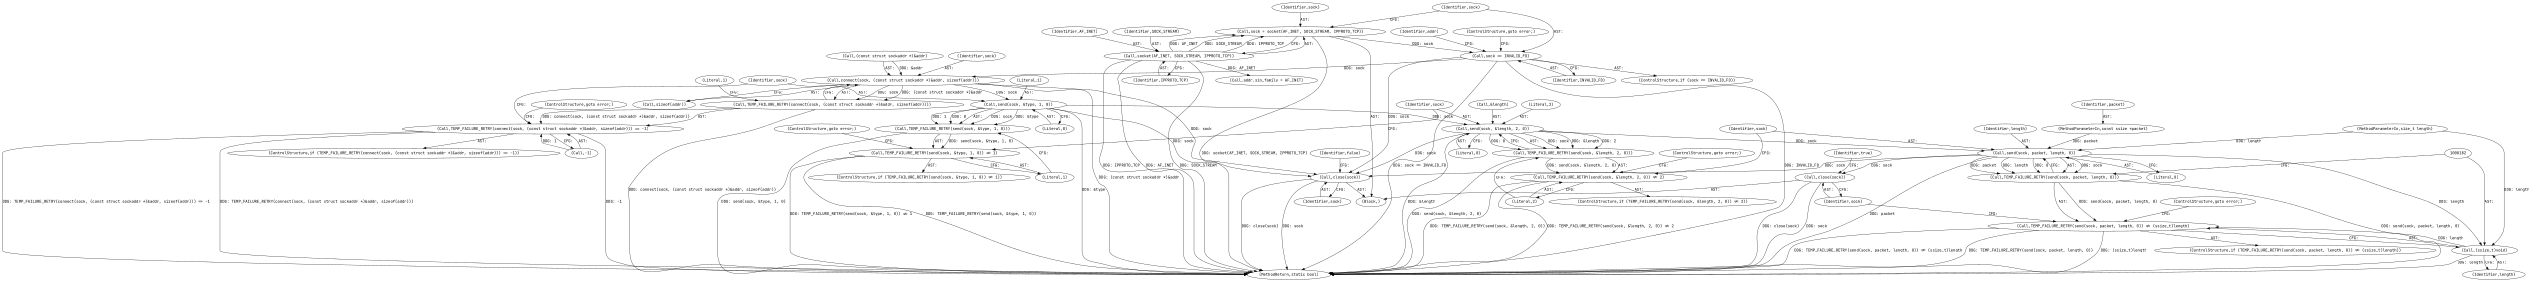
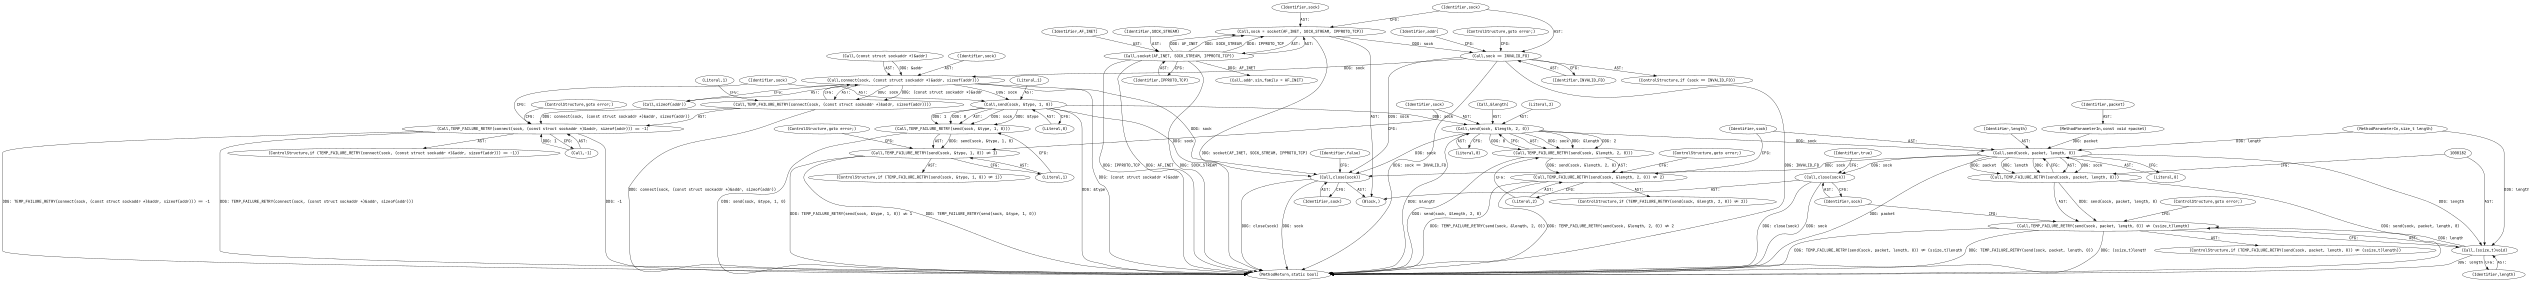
edge "(Call,sock = socket(AF_INET, SOCK_STREAM, IPPROTO_TCP))" -> "(Call,socket(AF_INET, SOCK_STREAM, IPPROTO_TCP))": label "CFG: " -> "AST: "
node "(MethodParameterIn,const ssize *packet)": label "(MethodParameterIn,const ssize *packet)" -> "(MethodParameterIn,const void *packet)"
